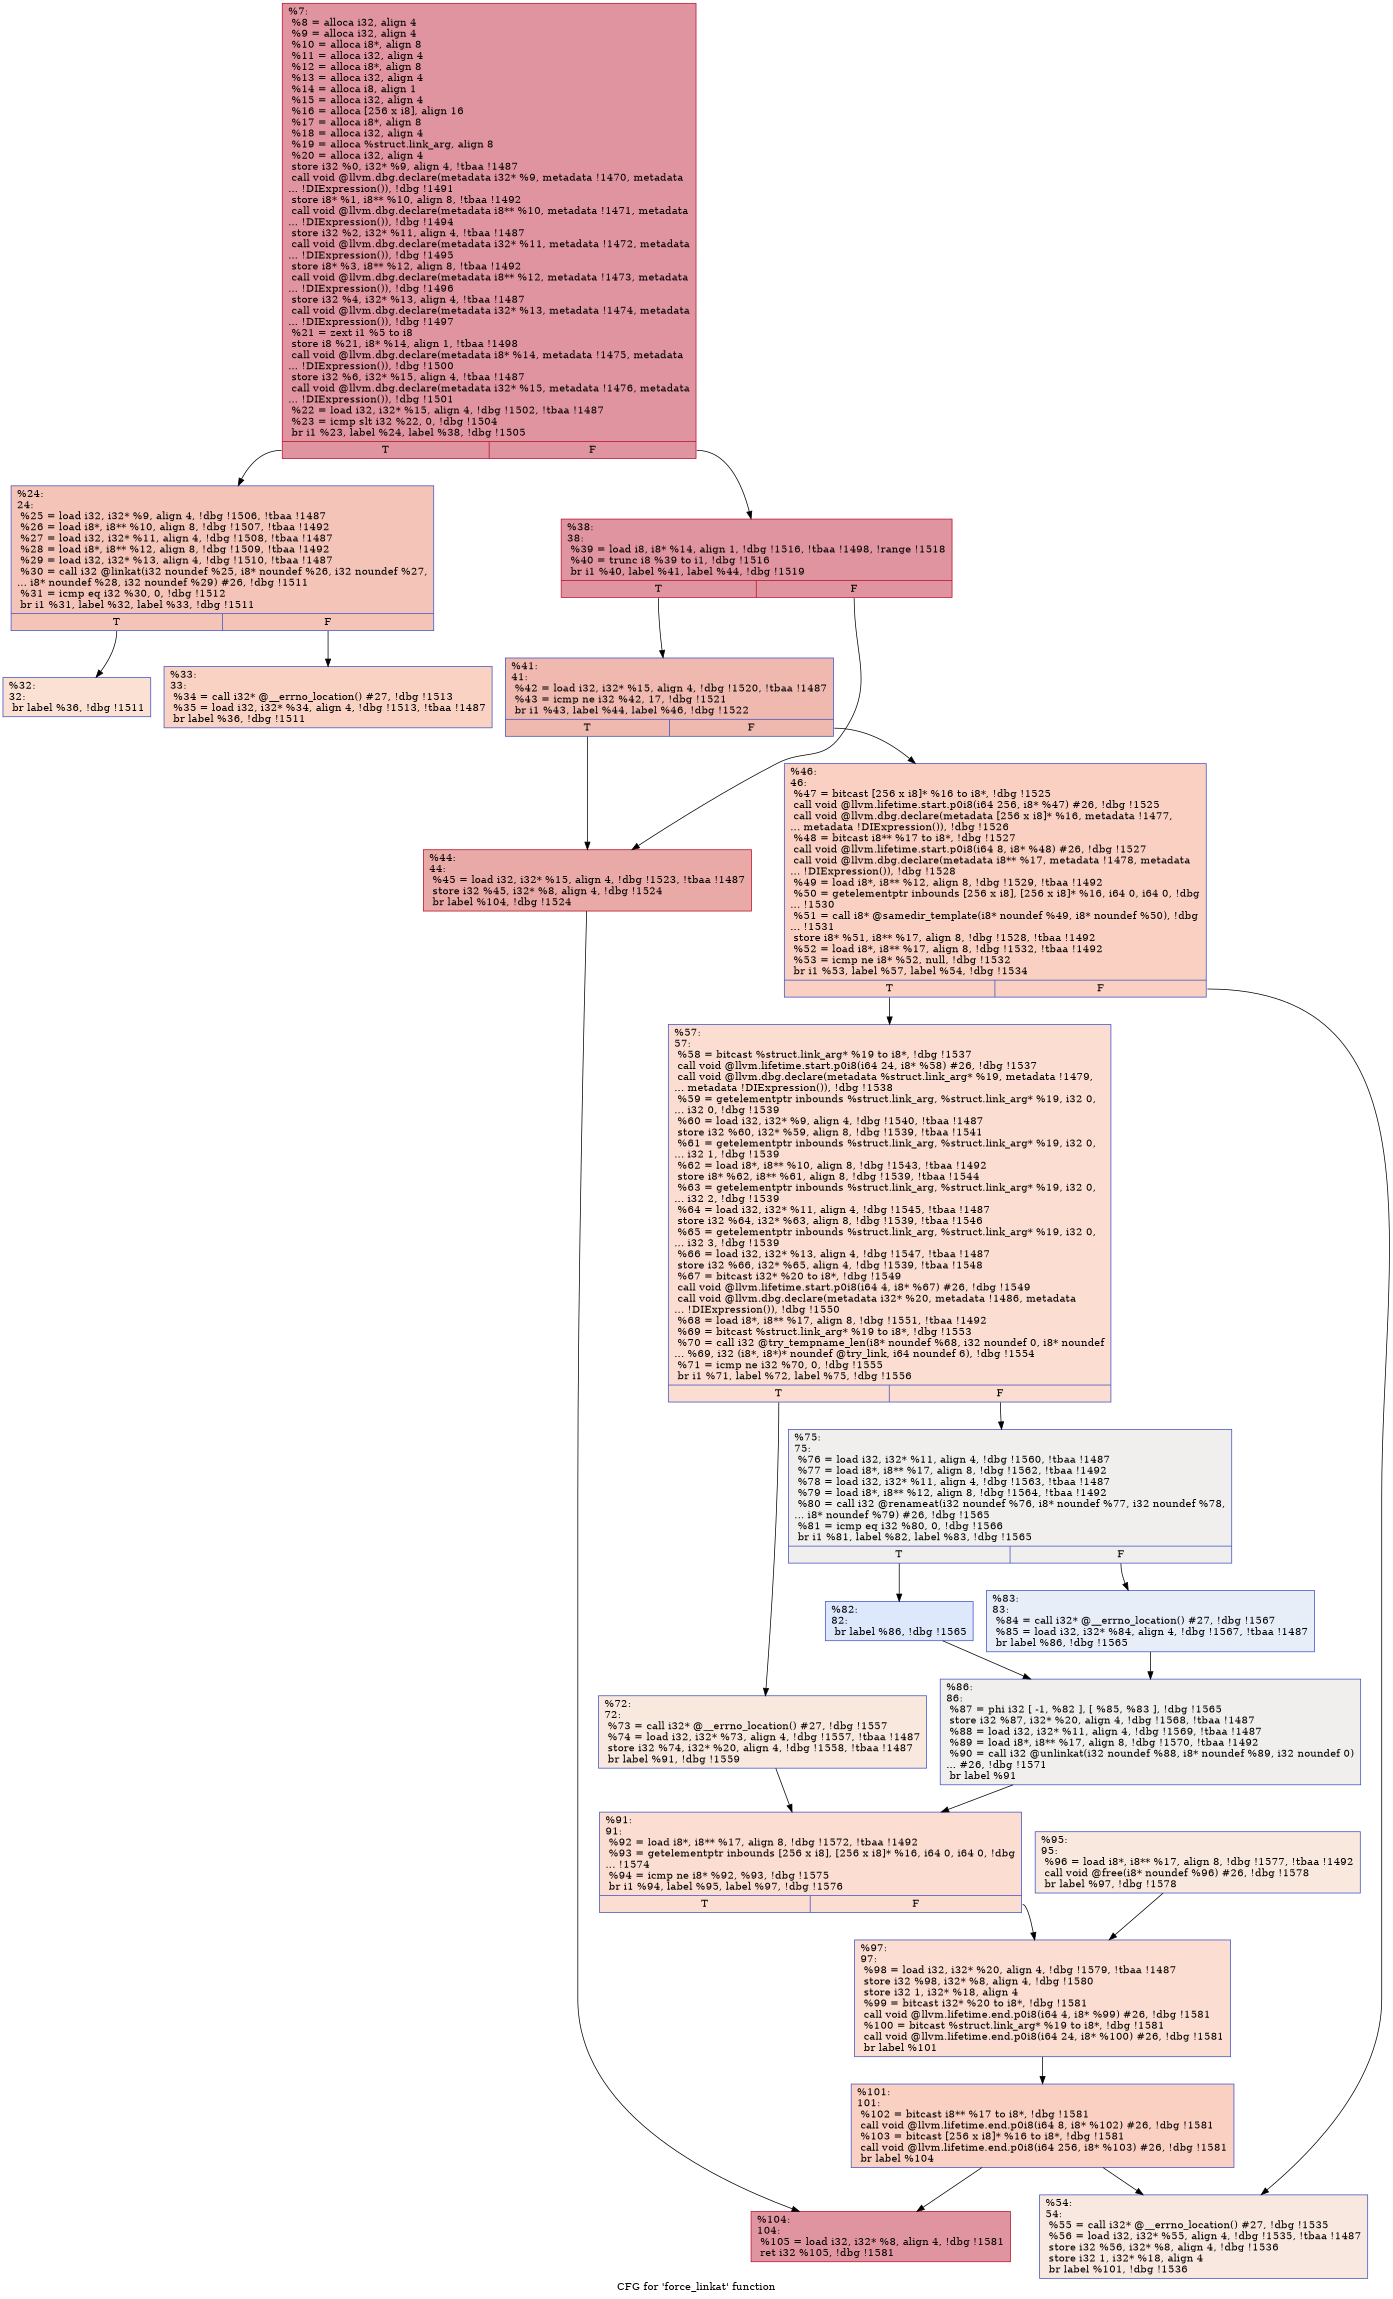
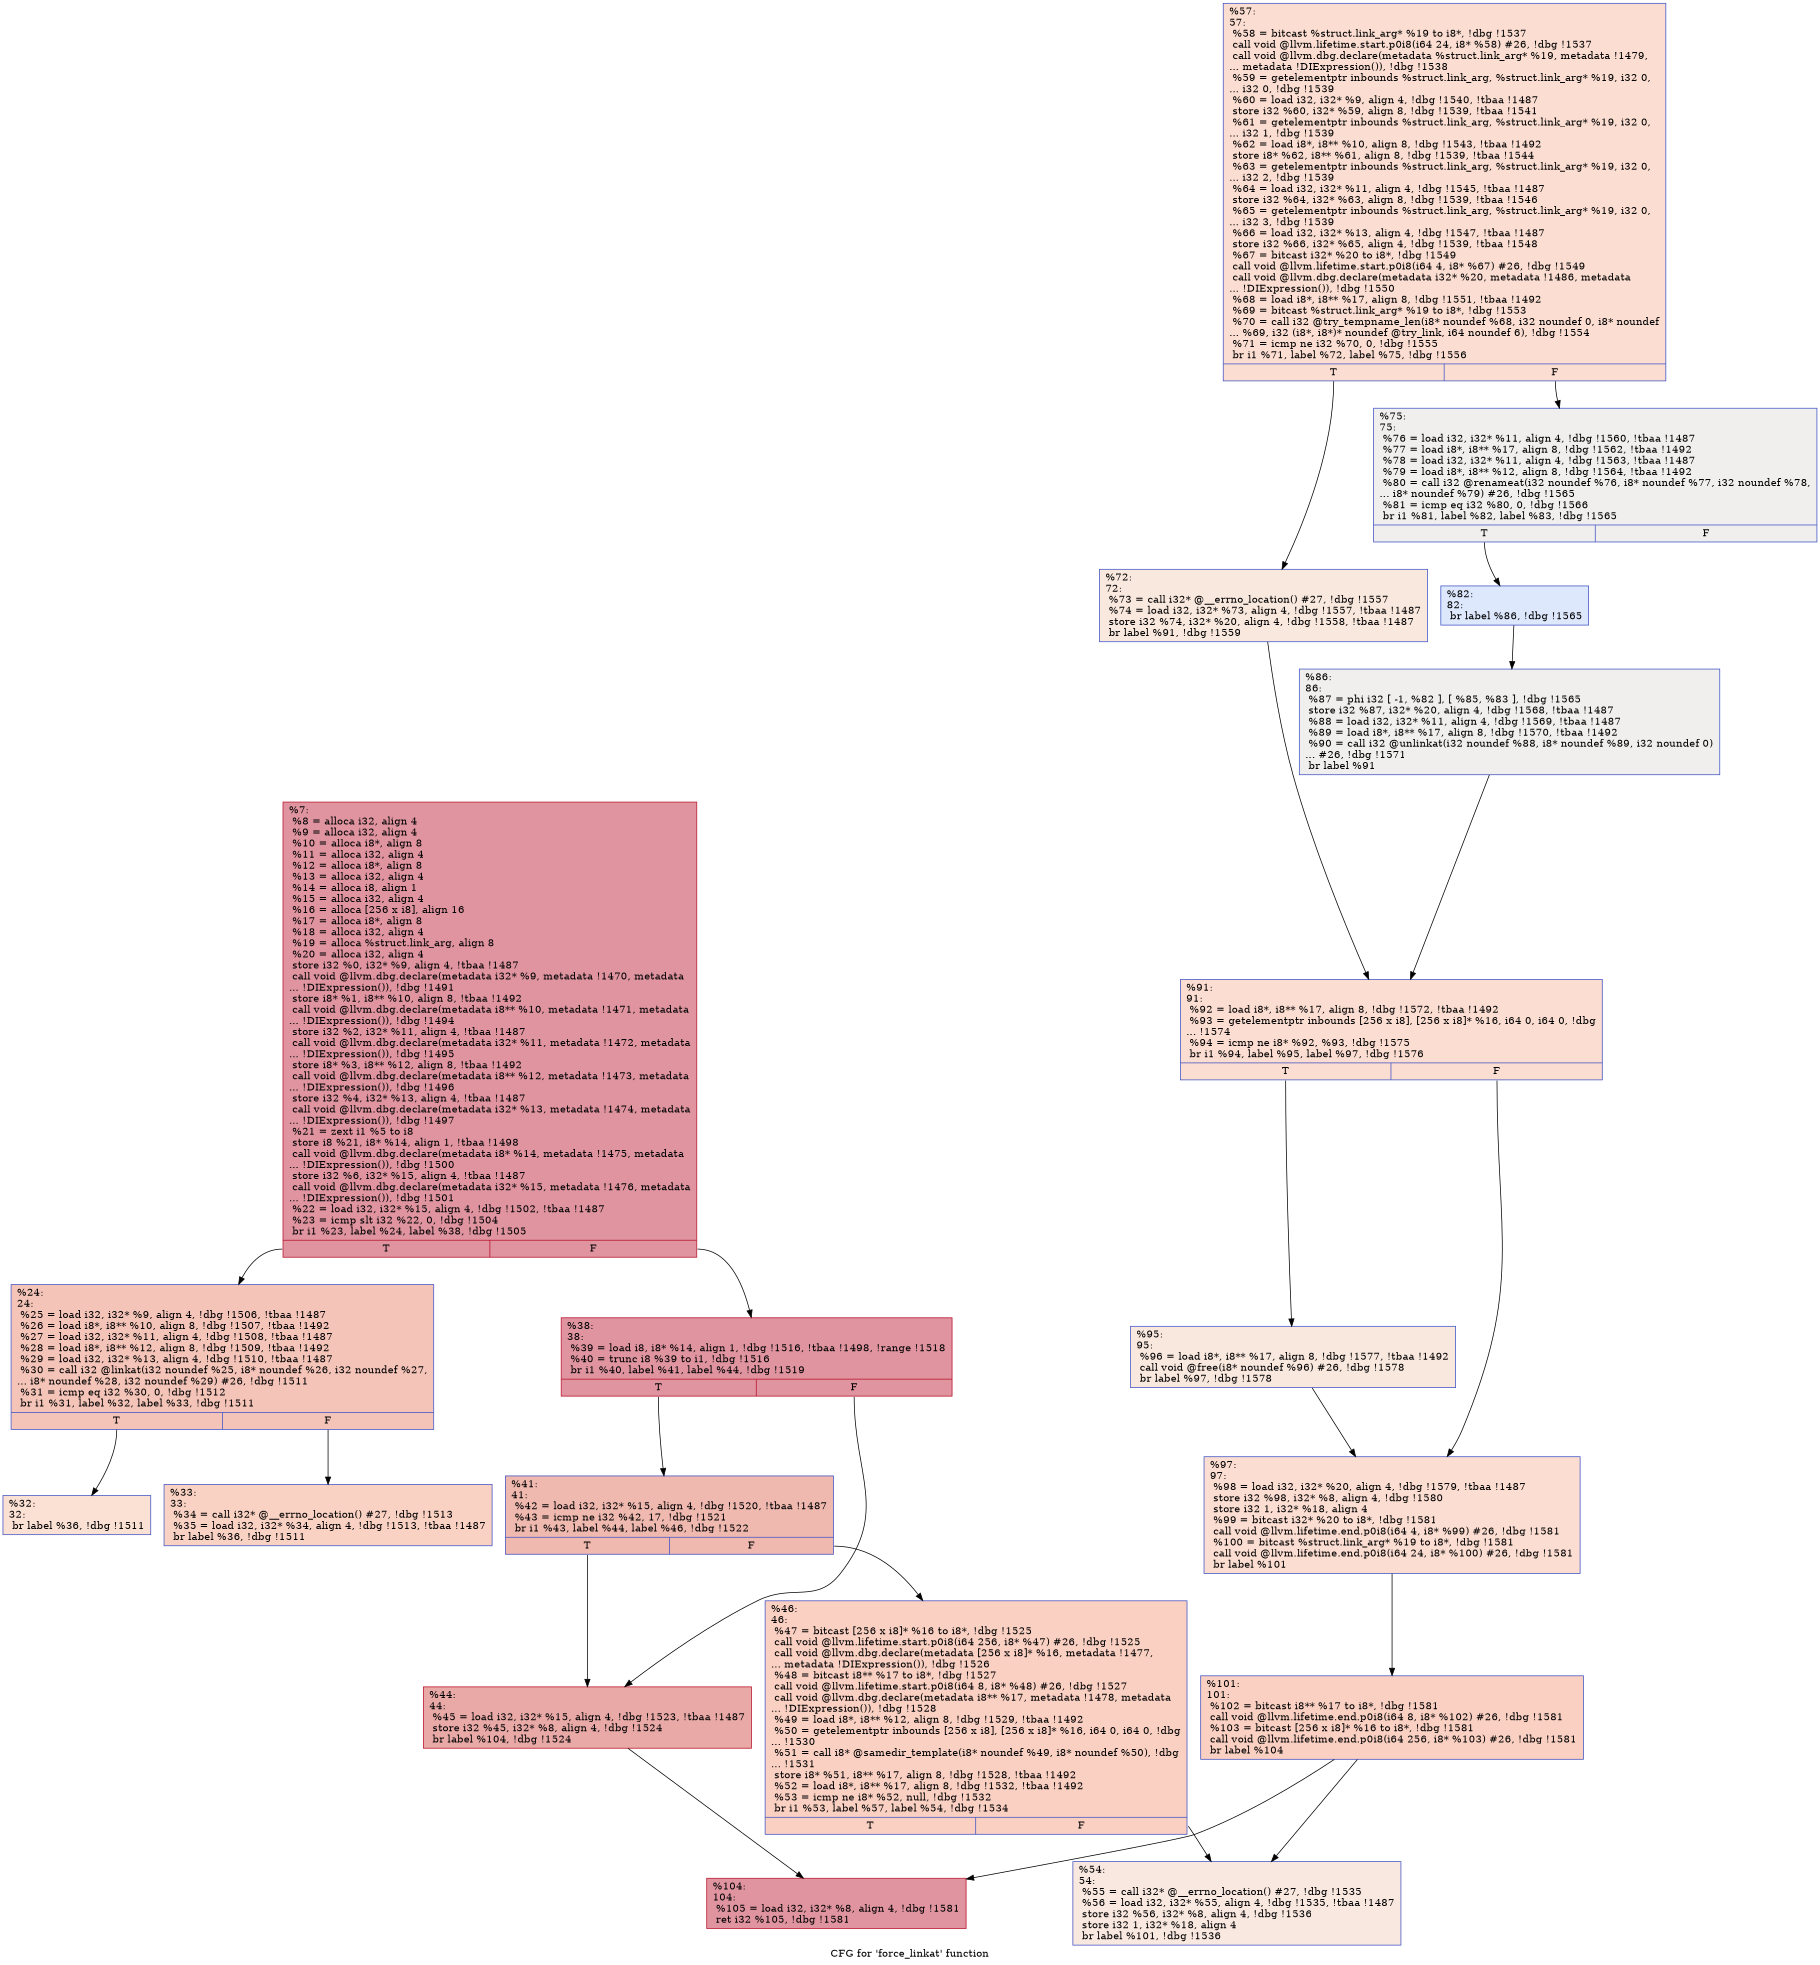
edge "%46:" -> "%57:": removed
edge "%91:" -> "%95:": added
node "%83:": removed
